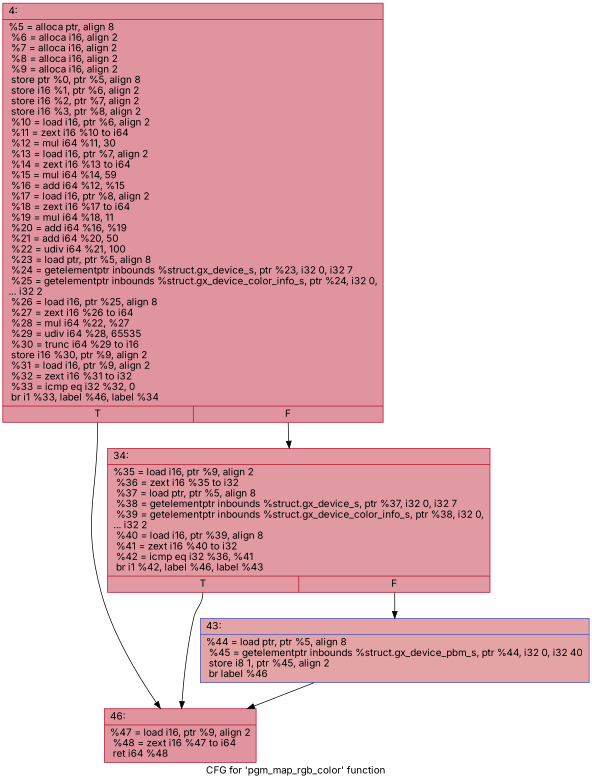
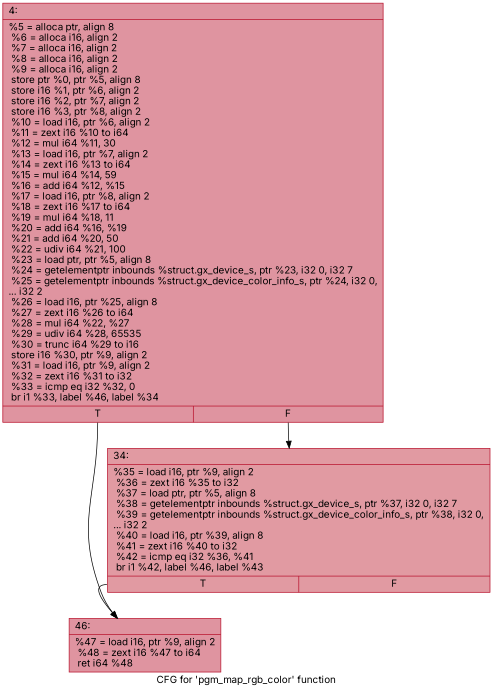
node "43:": removed
